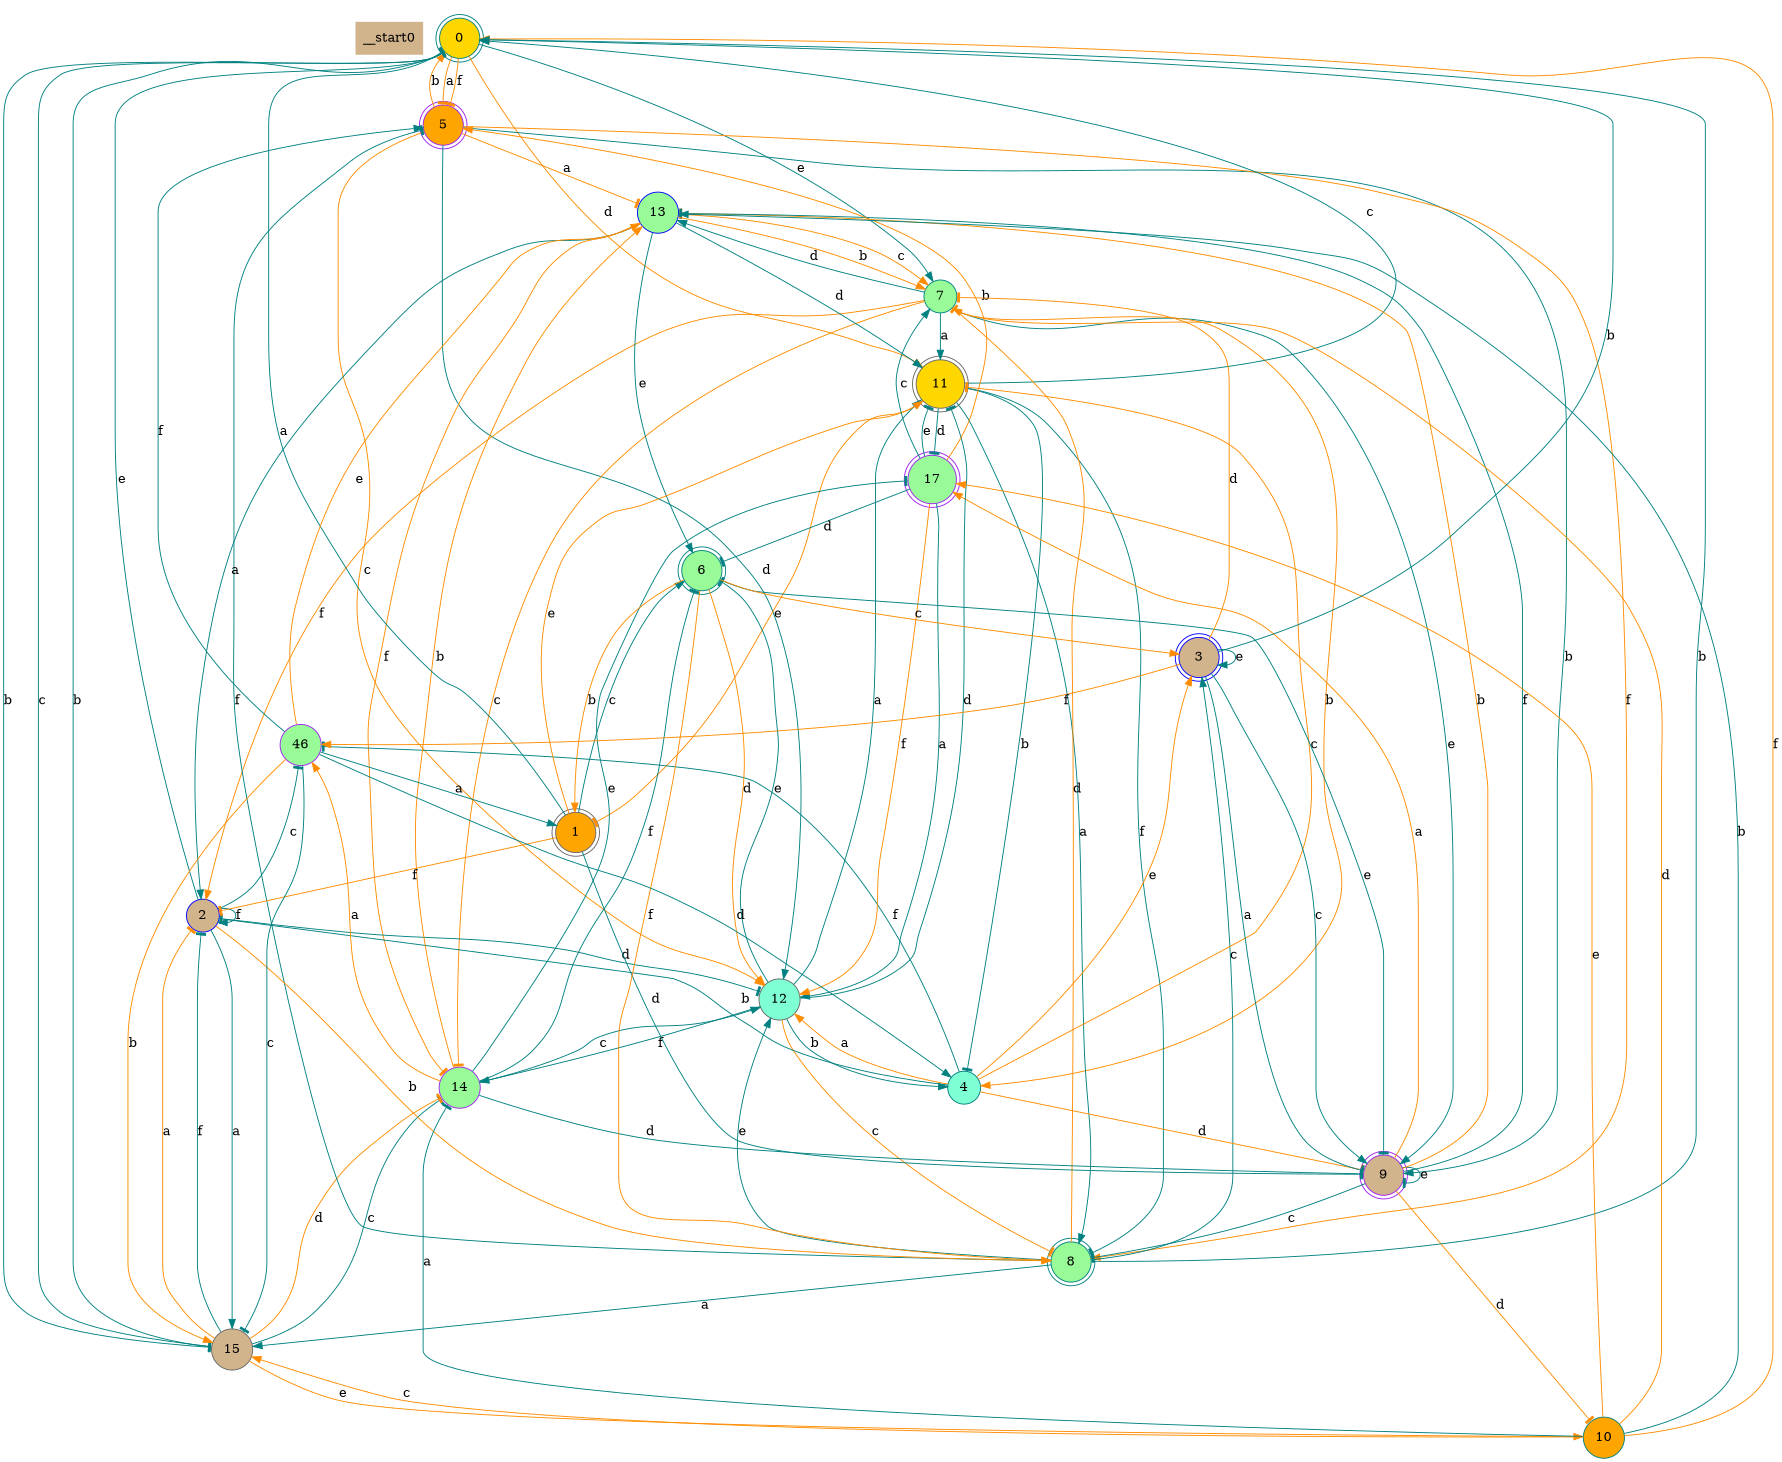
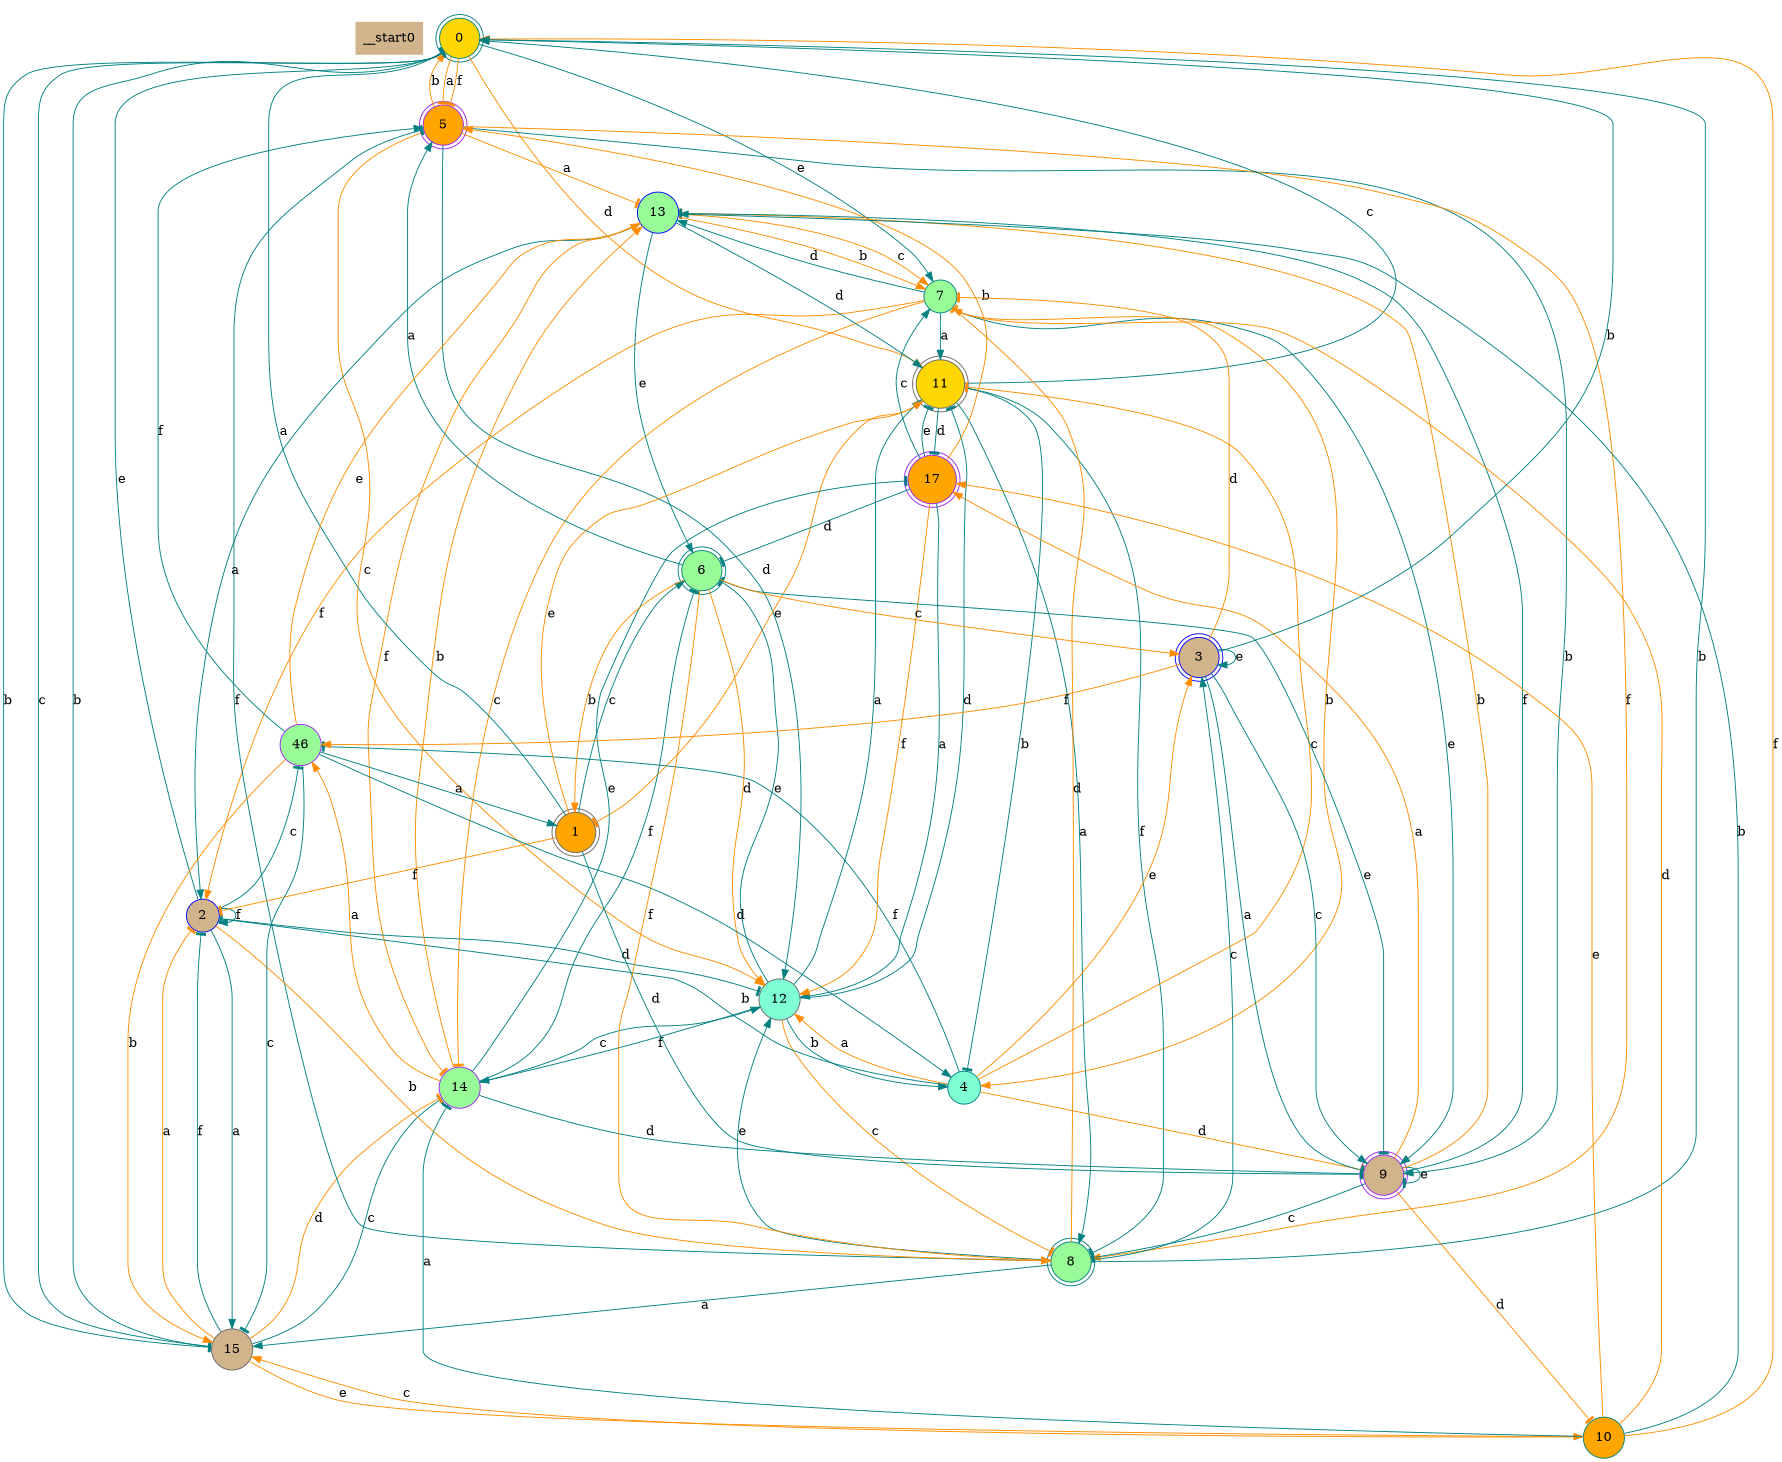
edge "6" -> "5": added, label "a"
node "17": fillcolor palegreen -> orange
